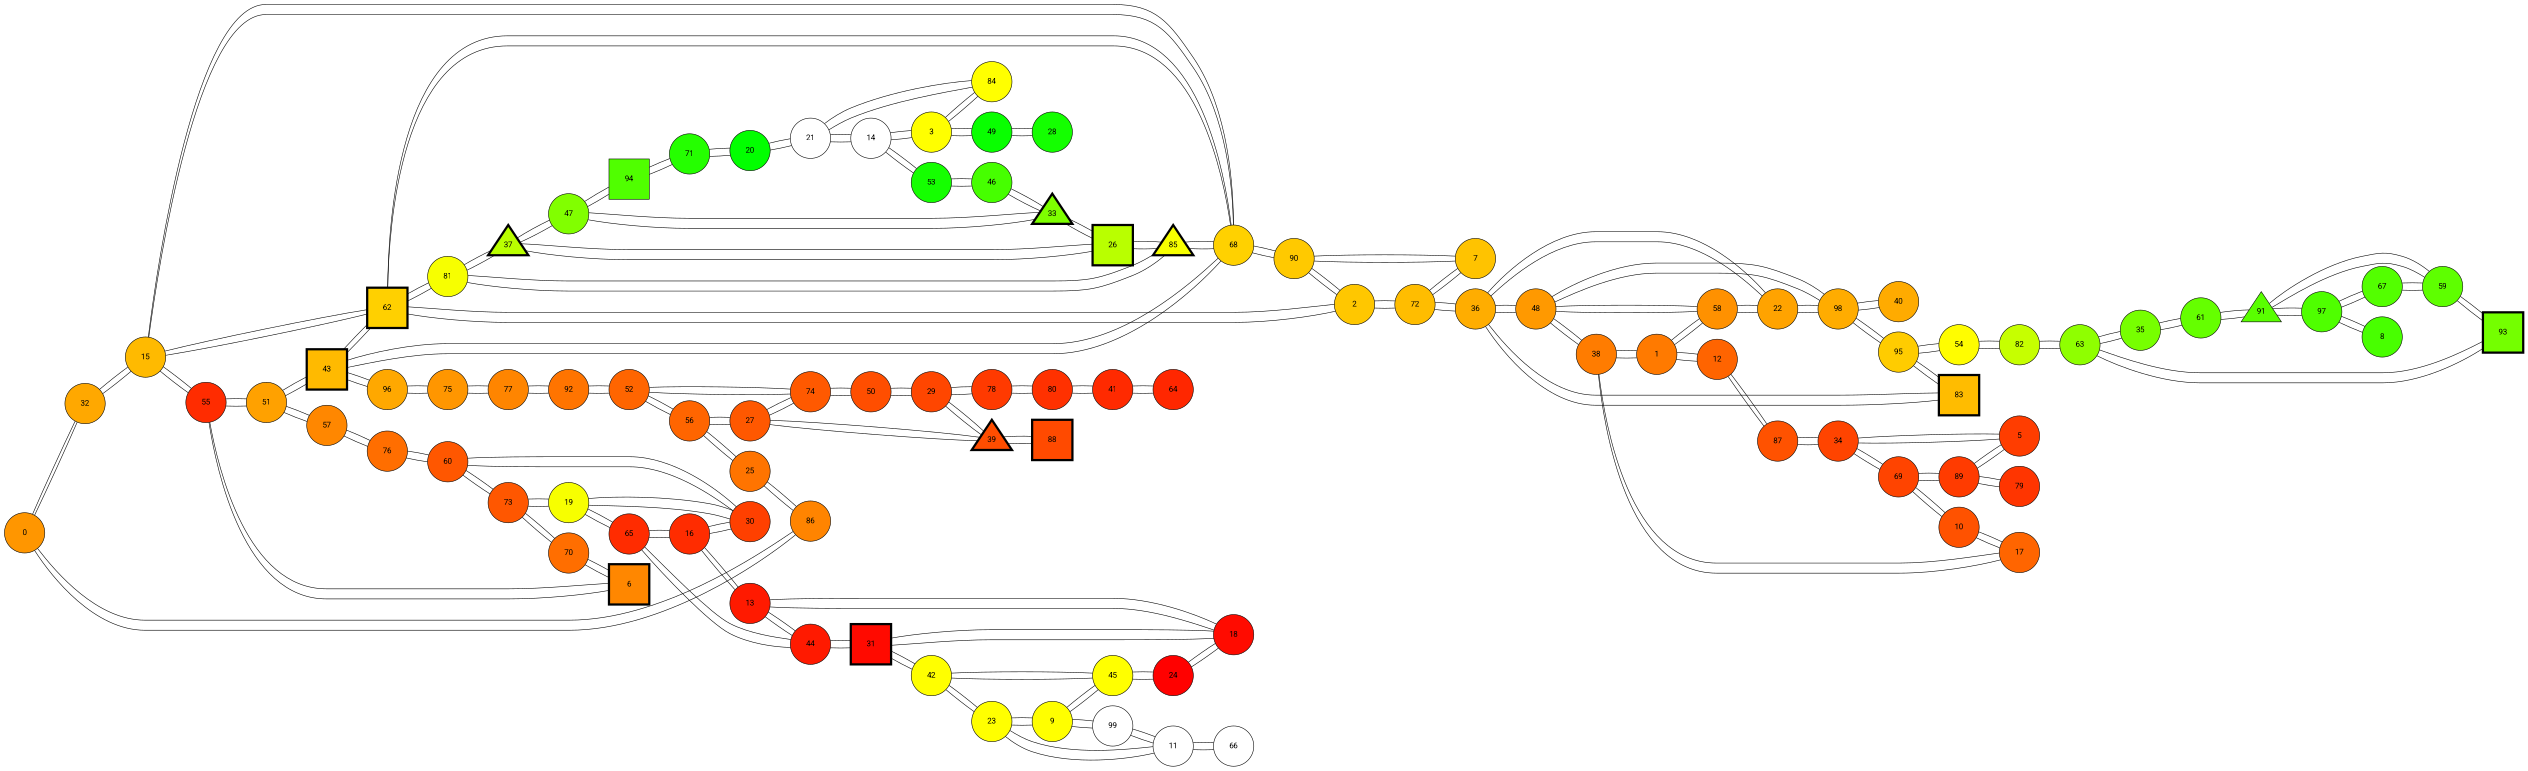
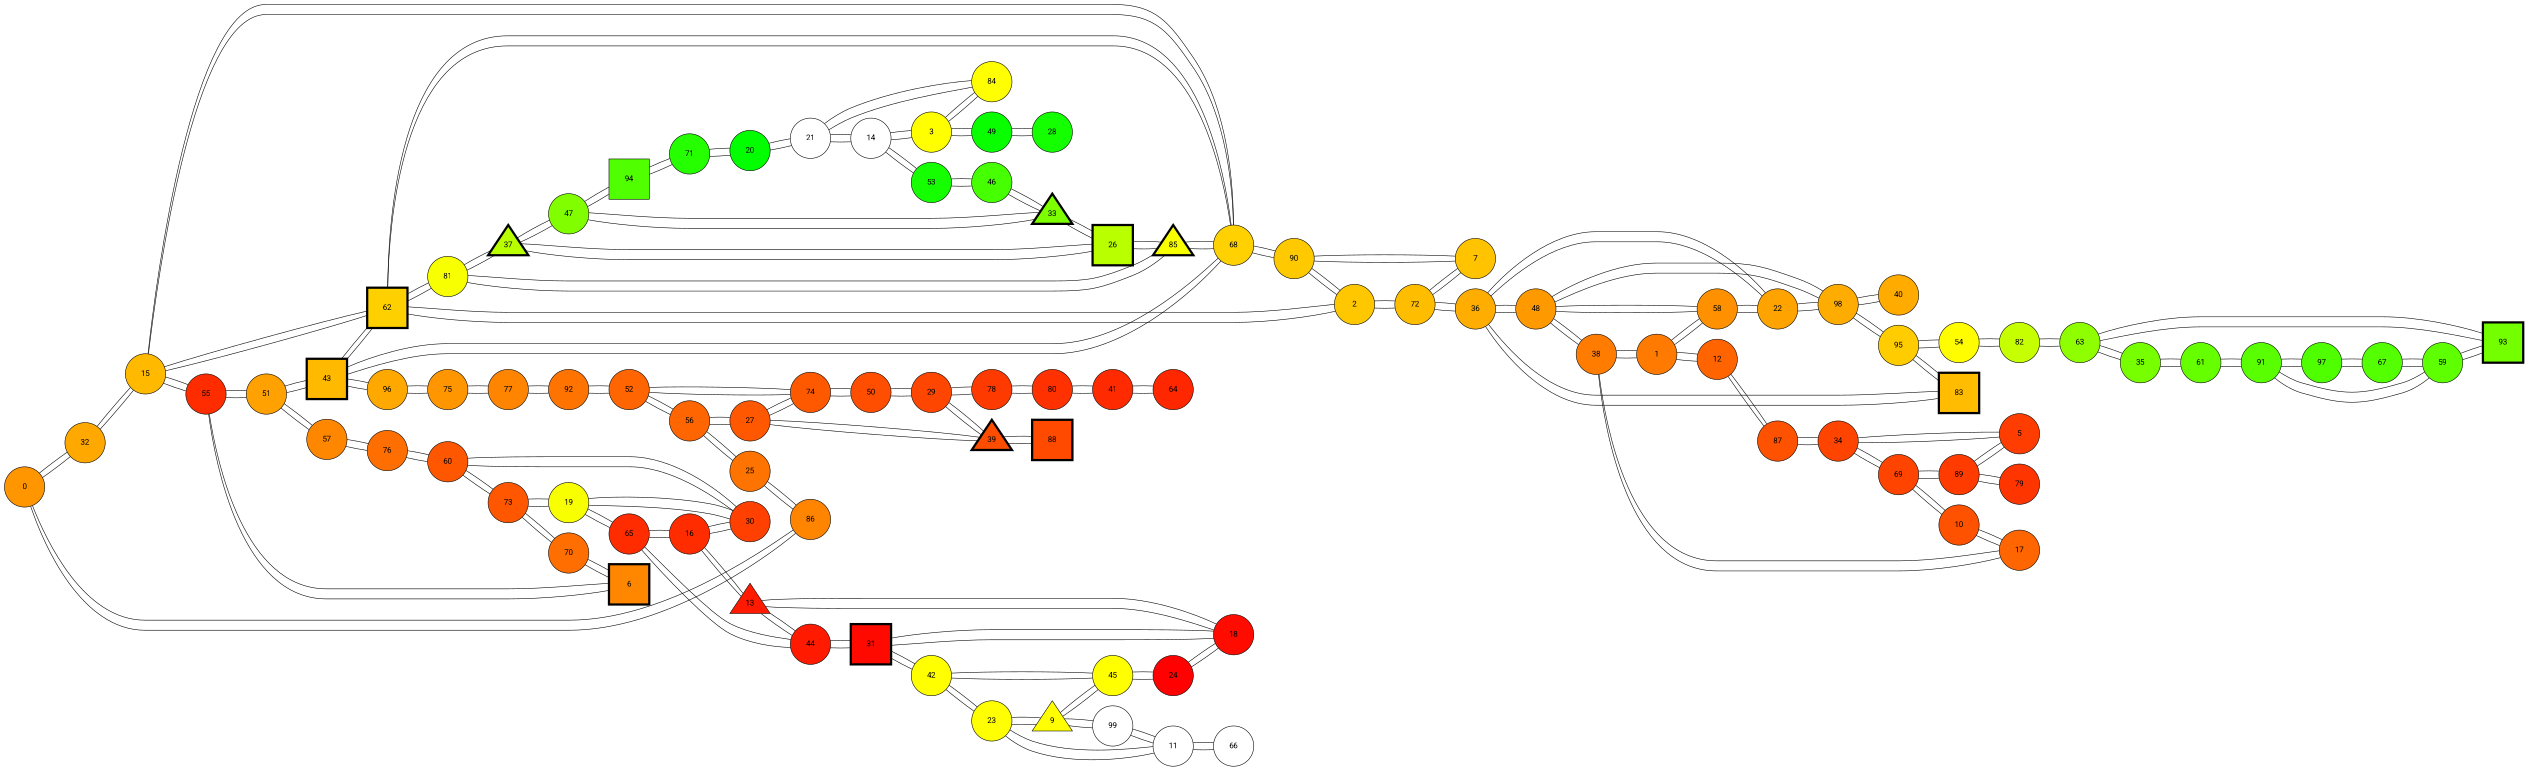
node "91": shape triangle -> circle
node "8": removed
node "13": shape circle -> triangle
node "9": shape circle -> triangle
